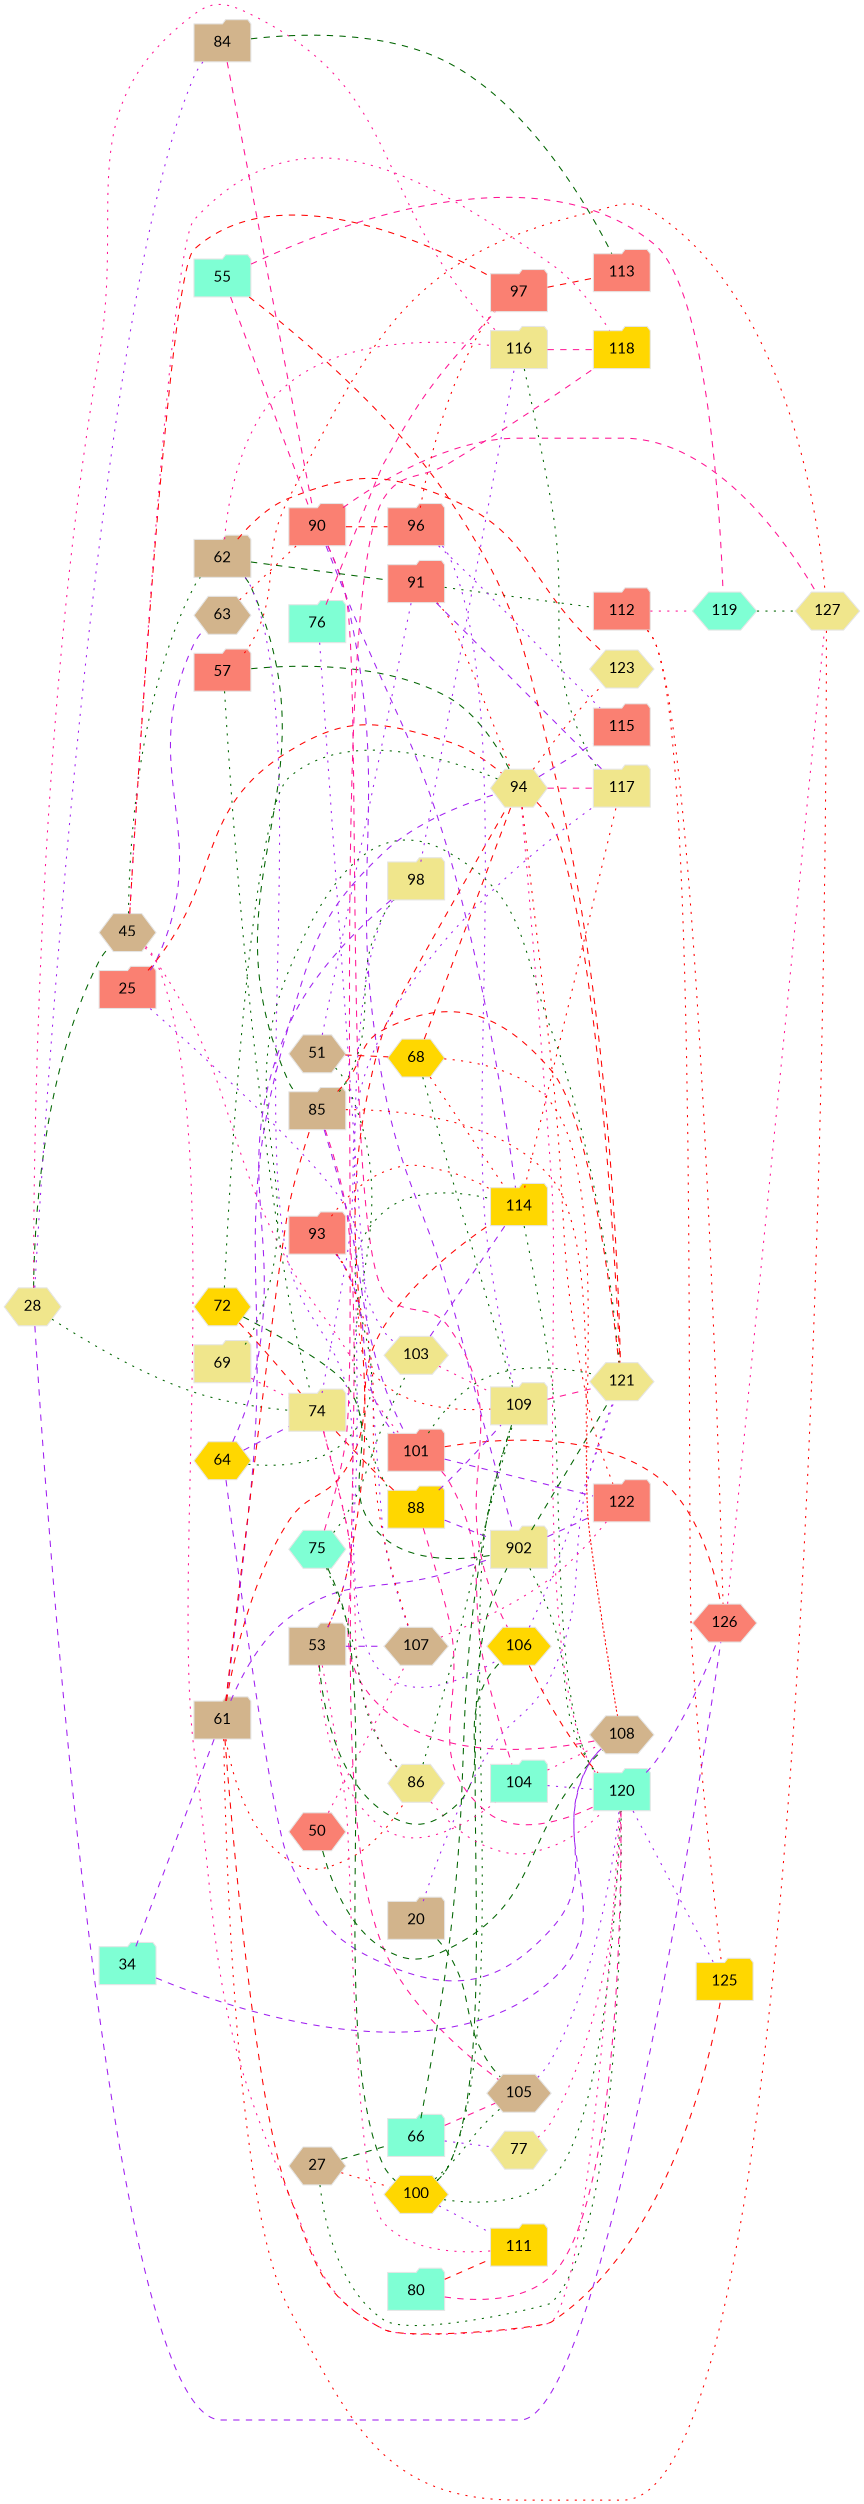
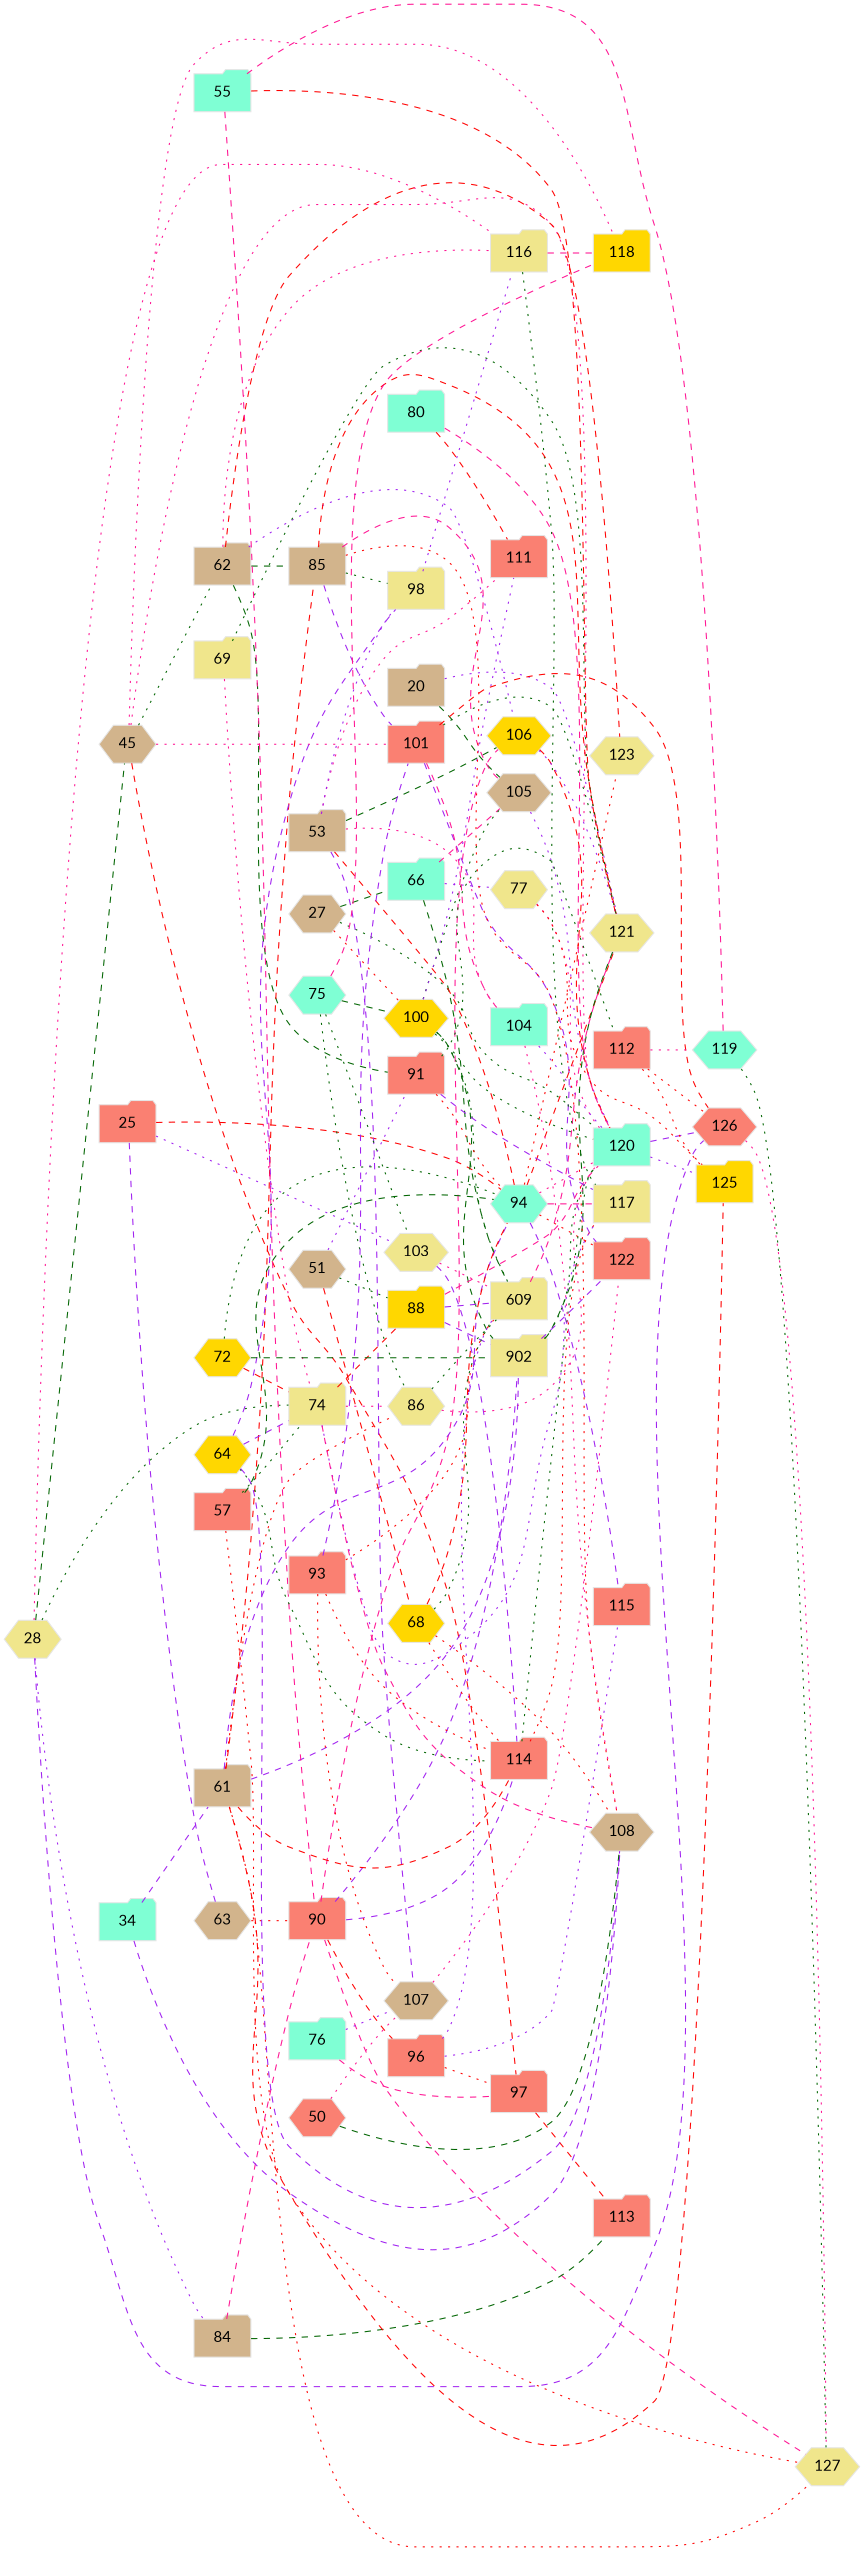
node "94": fillcolor khaki -> aquamarine
edge "77" -- "125": added
node "114": fillcolor gold -> salmon
node "109": label "109" -> "609"
node "111": fillcolor gold -> salmon
